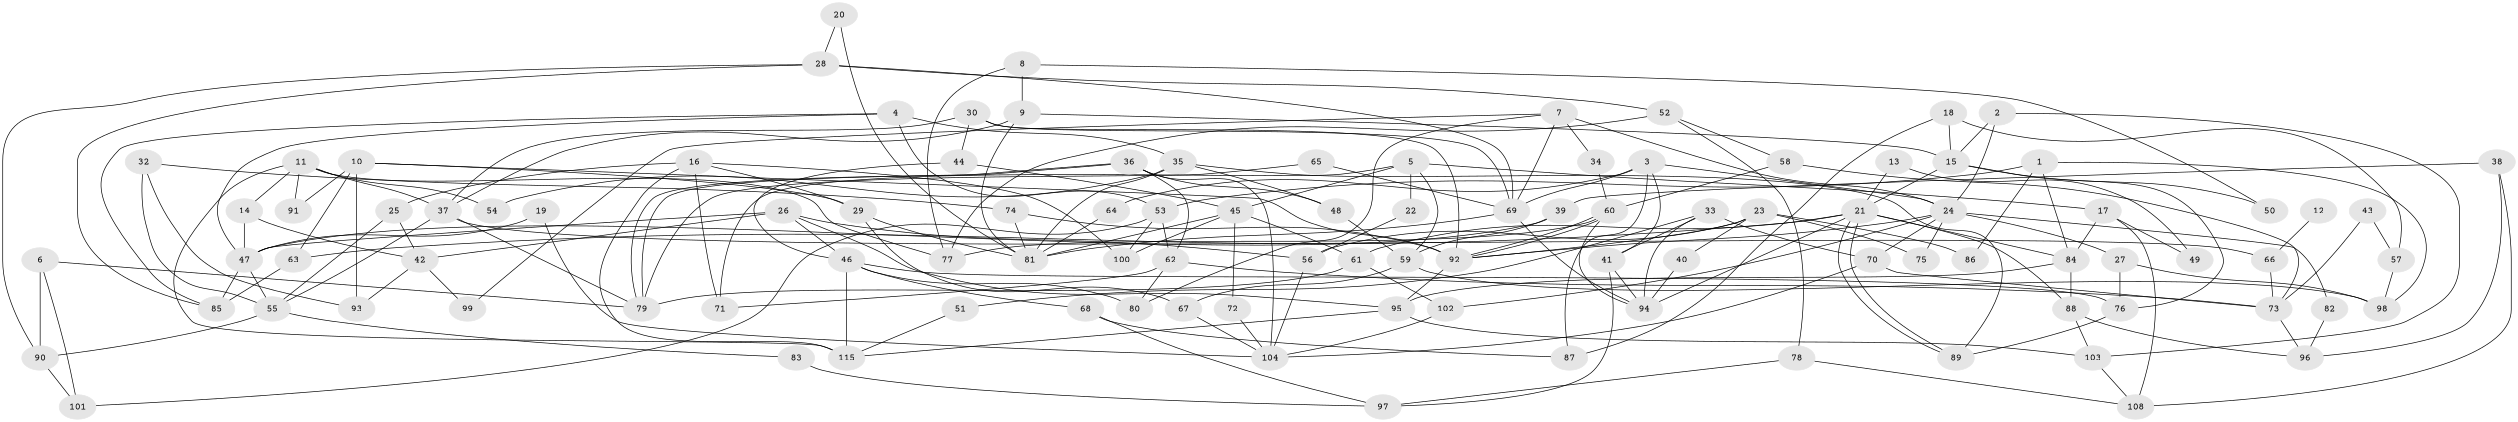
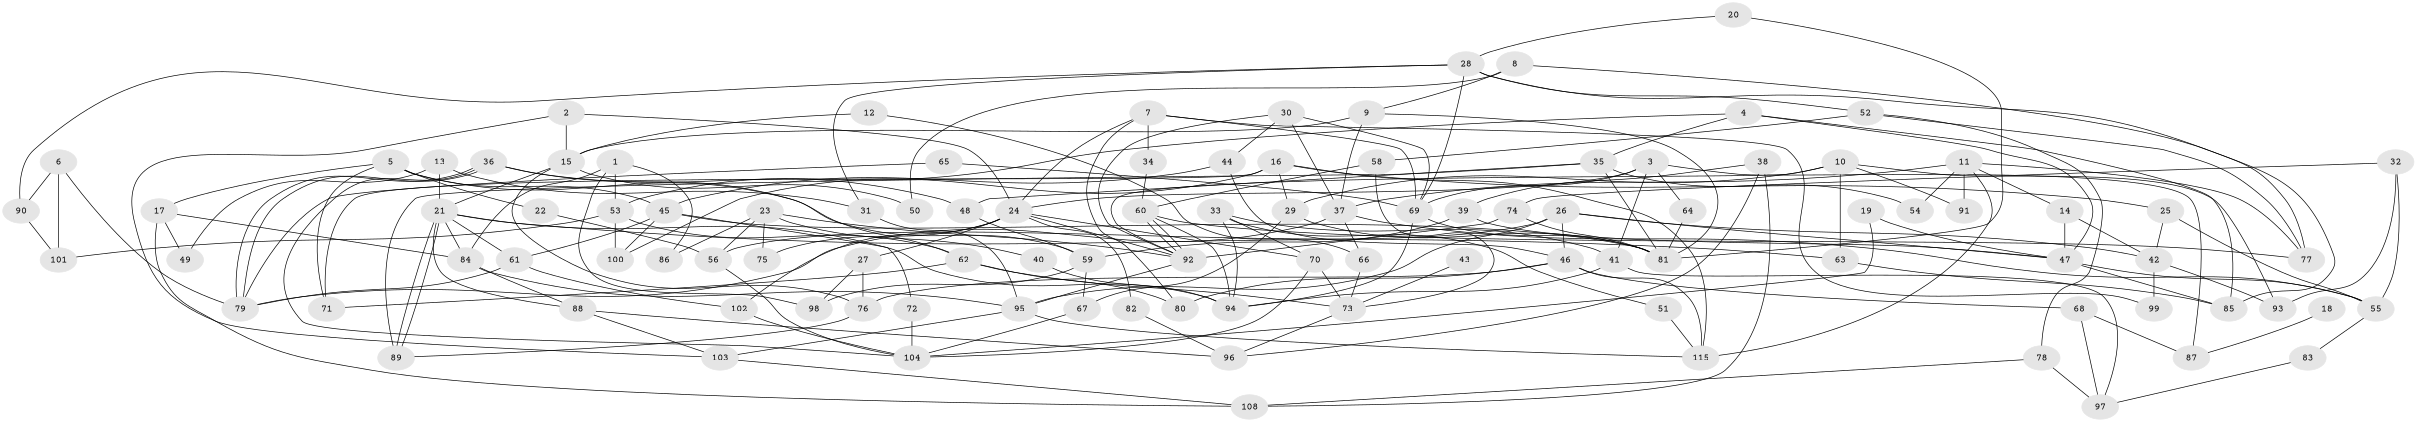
edge "18" -- "15": now "12" -- "15"
node "31": added
node "57": removed
edge "55" -- "90": removed
